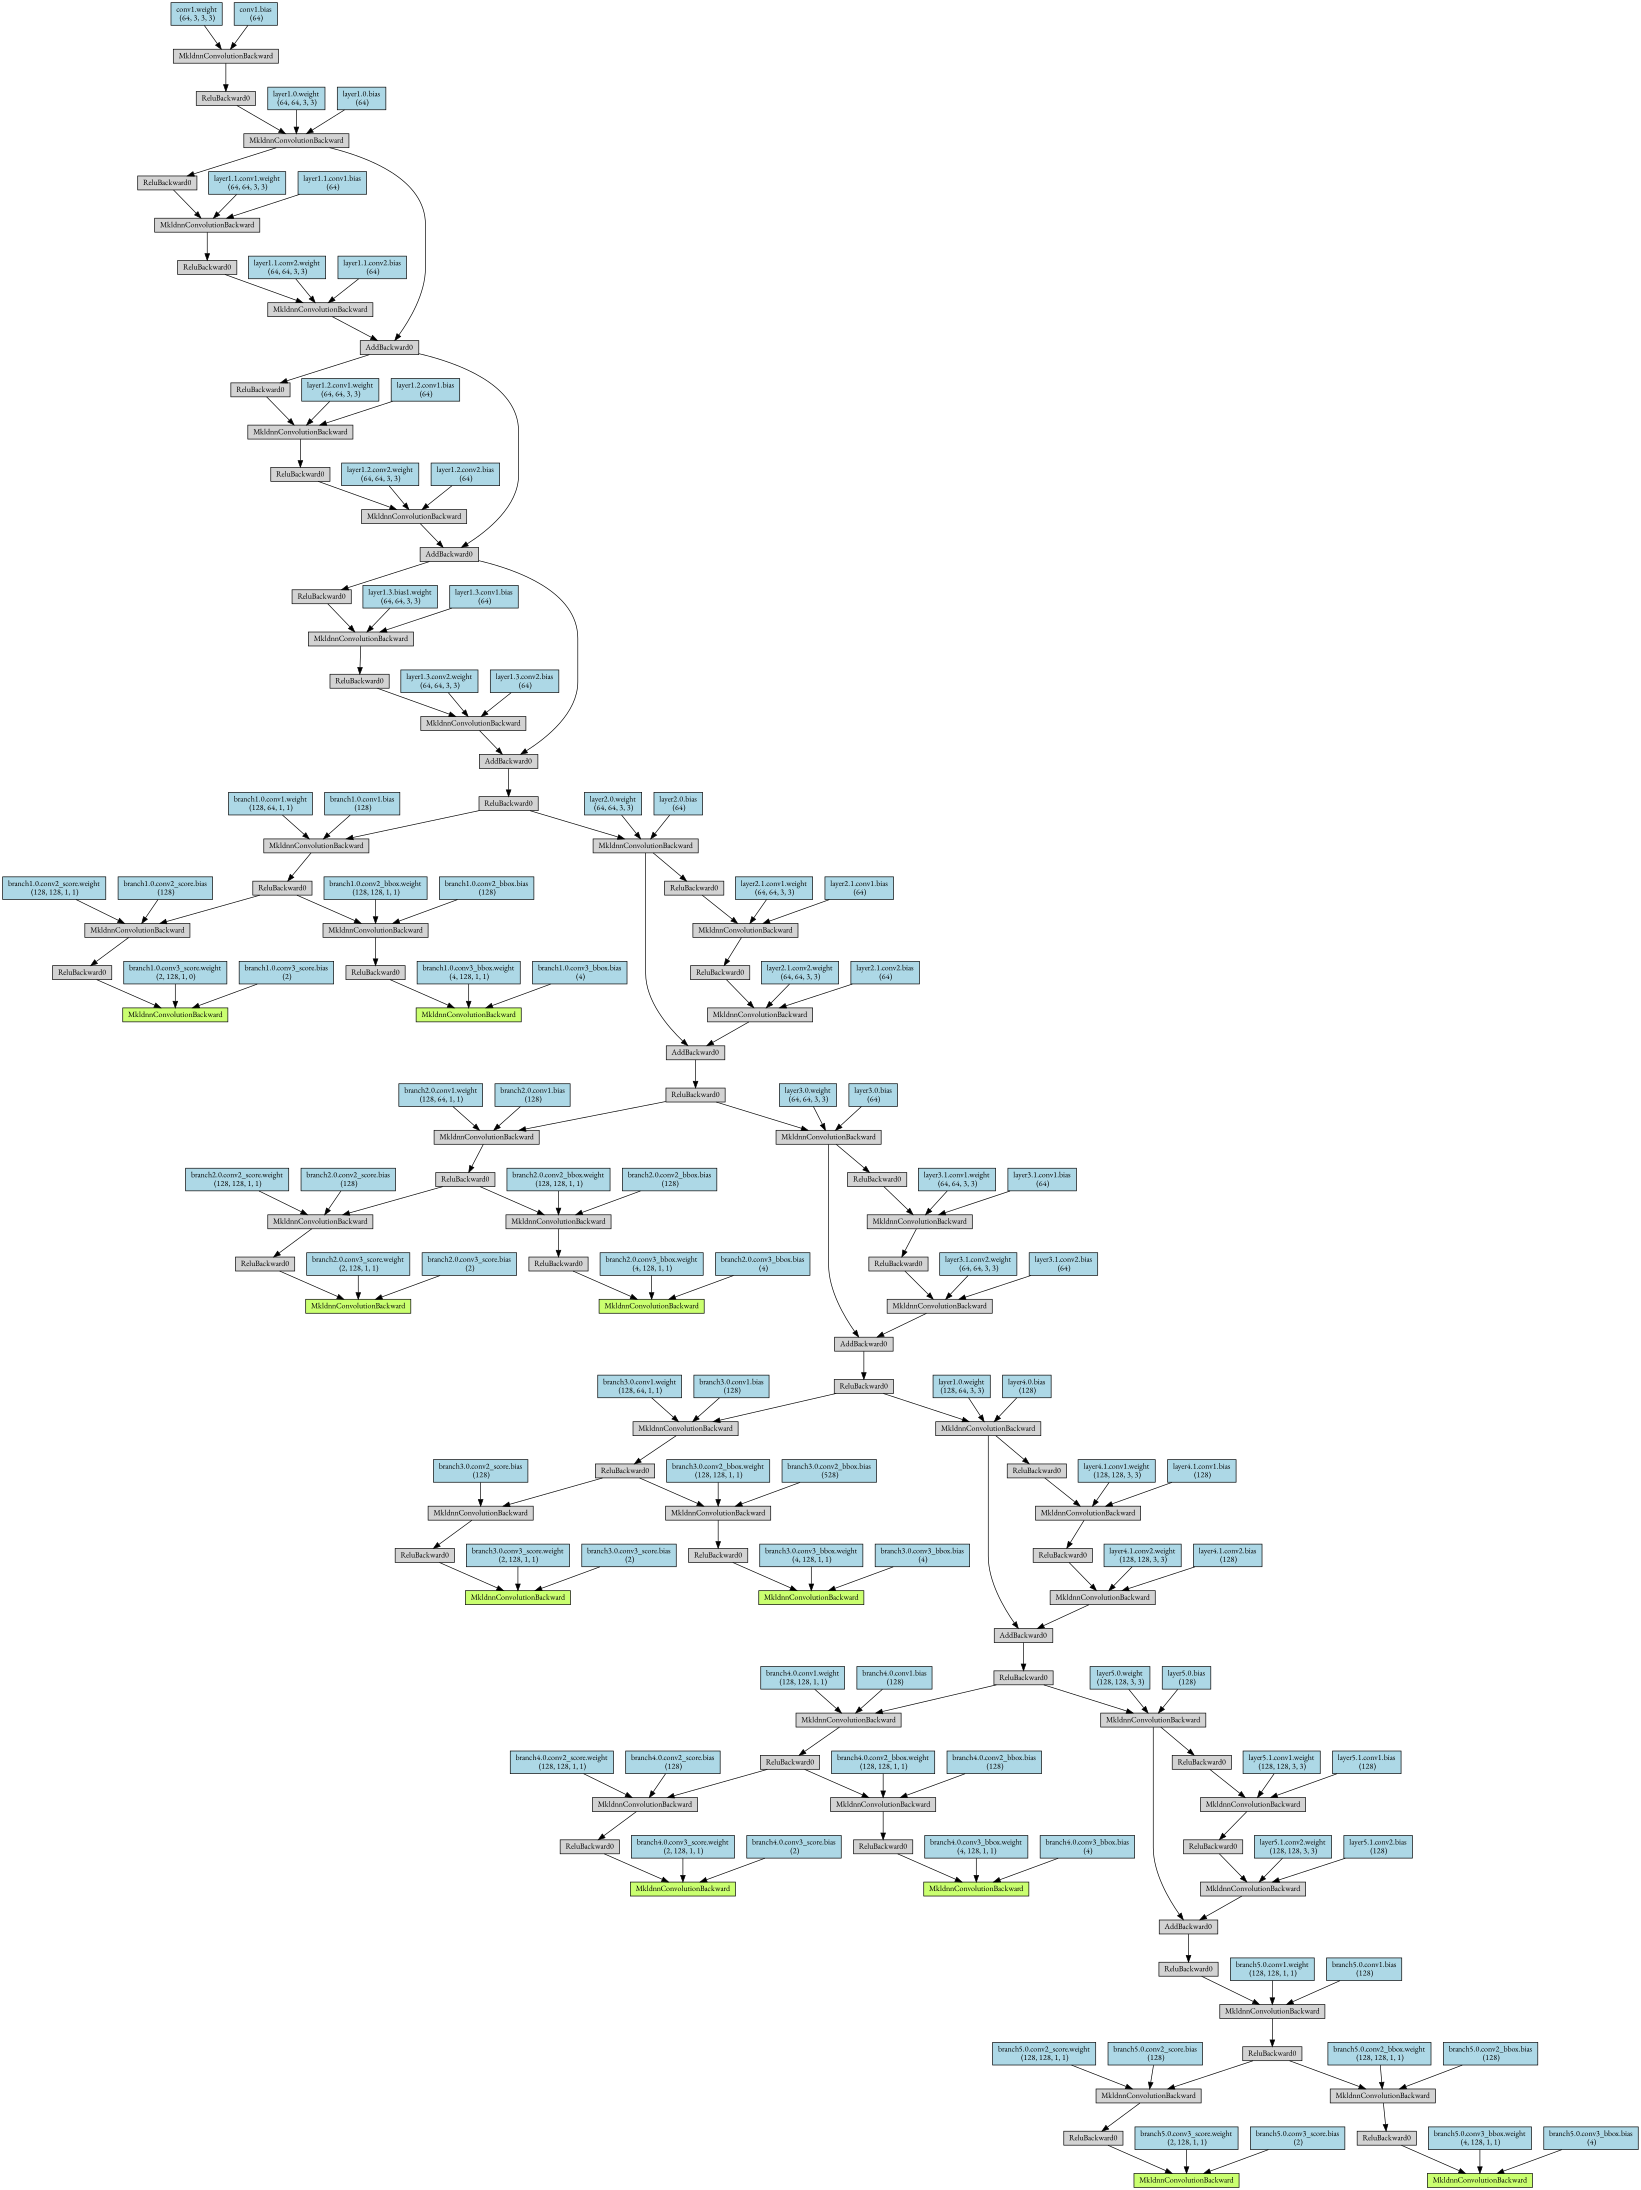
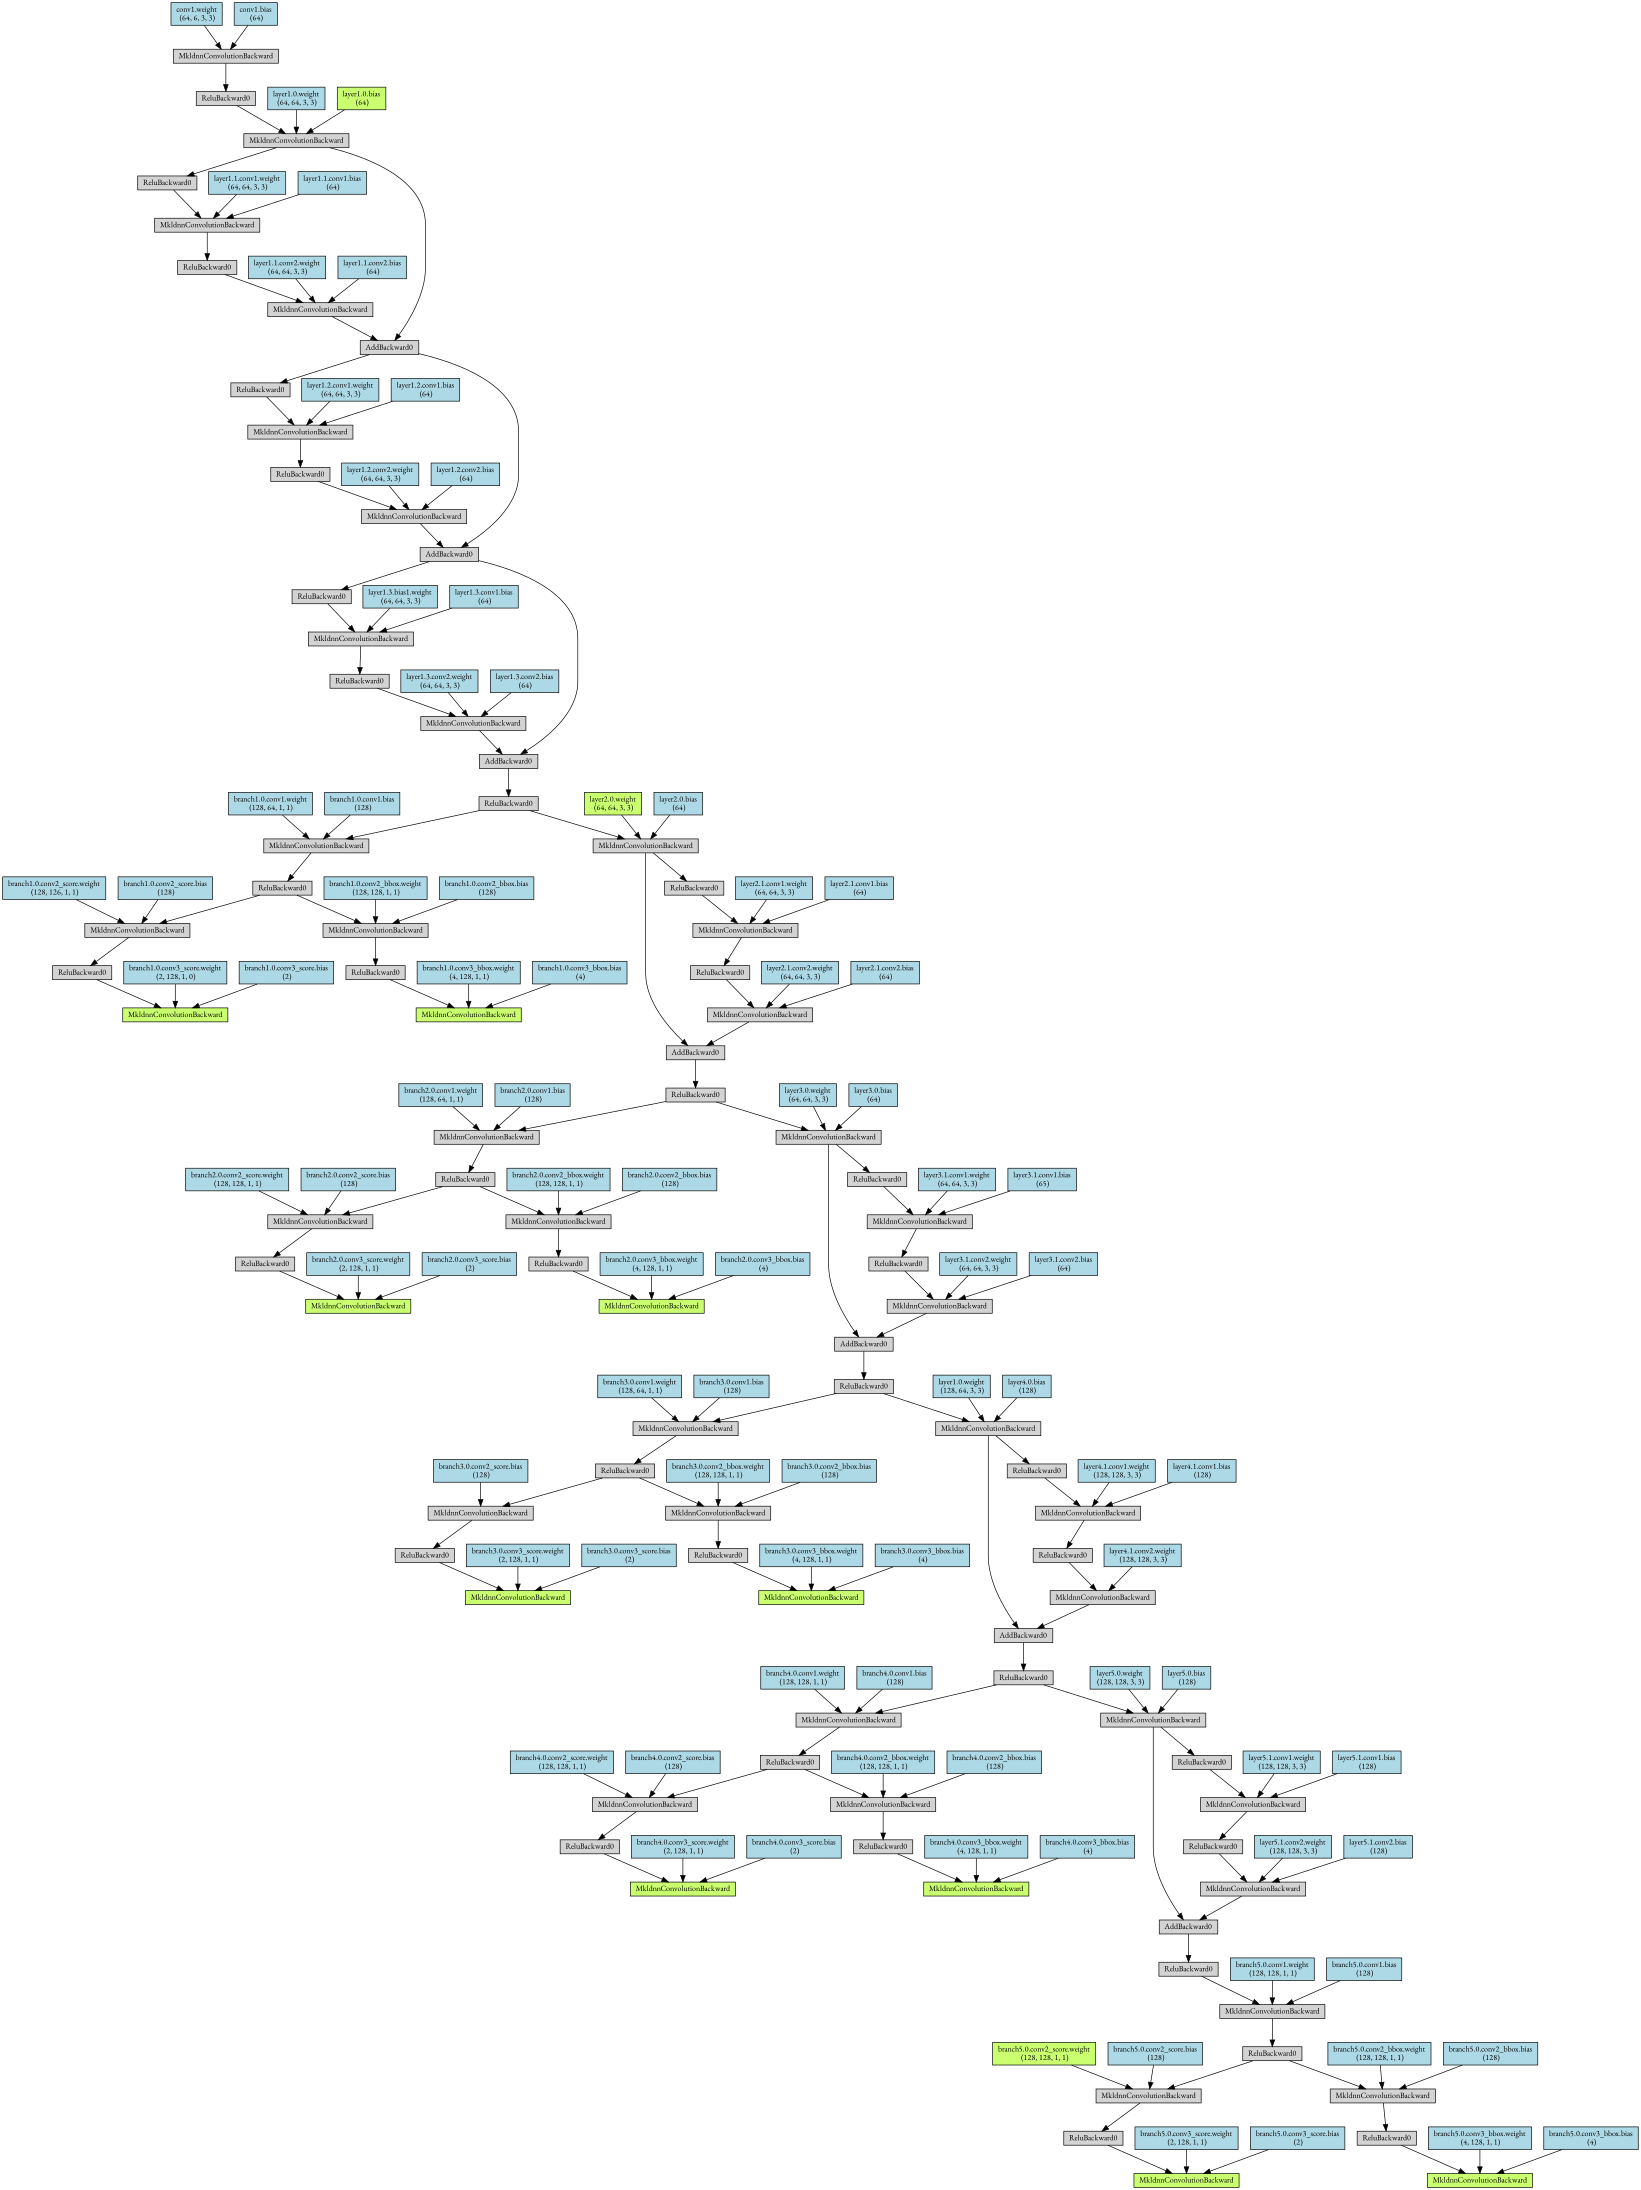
node "conv1.weight (64, 3, 3, 3)": label "conv1.weight (64, 3, 3, 3)" -> "conv1.weight (64, 6, 3, 3)"
node "layer1.0.bias (64)": fillcolor lightblue -> darkolivegreen1
node "layer2.0.weight (64, 64, 3, 3)": fillcolor lightblue -> darkolivegreen1
node "branch1.0.conv2_score.weight (128, 128, 1, 1)": label "branch1.0.conv2_score.weight (128, 128, 1, 1)" -> "branch1.0.conv2_score.weight (128, 126, 1, 1)"
node "layer3.1.conv1.bias (64)": label "layer3.1.conv1.bias (64)" -> "layer3.1.conv1.bias (65)"
node "branch3.0.conv2_bbox.bias (528)": label "branch3.0.conv2_bbox.bias (528)" -> "branch3.0.conv2_bbox.bias (128)"
node "layer4.1.conv2.bias (128)": removed
node "branch5.0.conv2_score.weight (128, 128, 1, 1)": fillcolor lightblue -> darkolivegreen1
